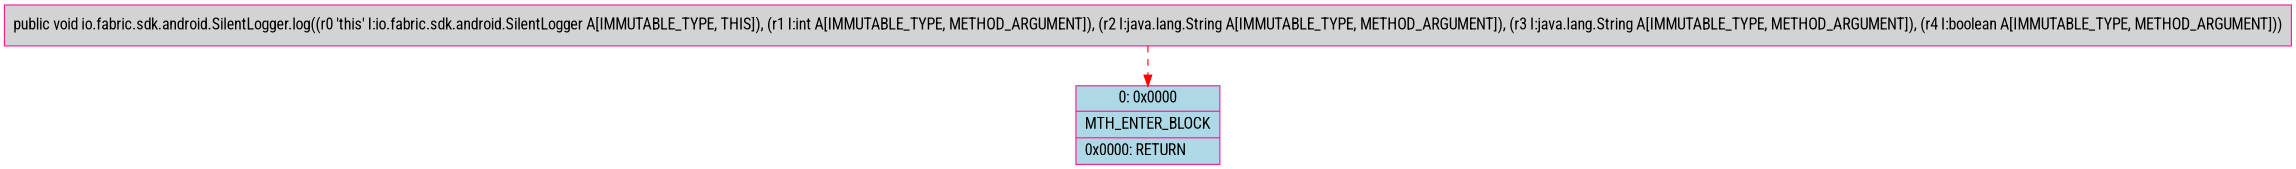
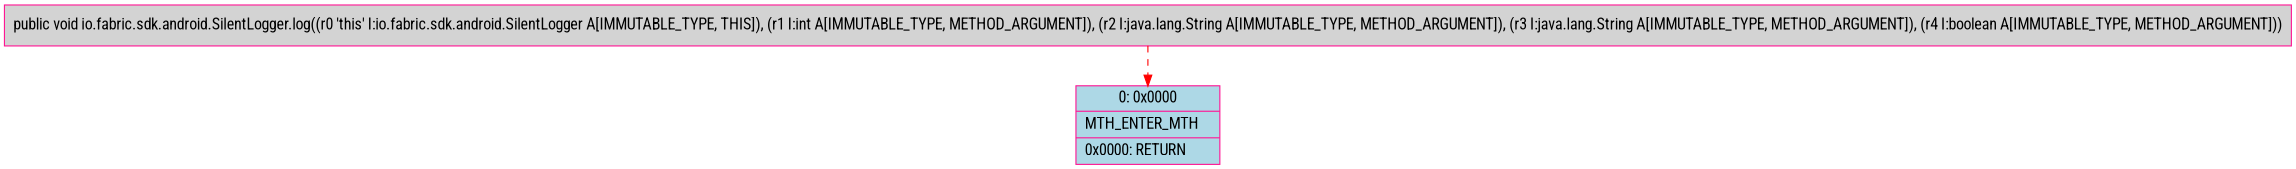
node "0: 0x0000": text "MTH_ENTER_BLOCK" -> "MTH_ENTER_MTH"
